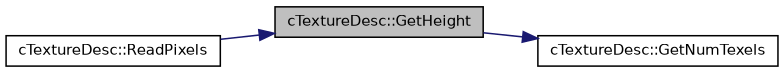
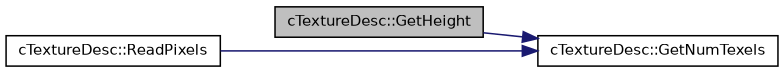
edge "cTextureDesc::ReadPixels" -> "cTextureDesc::GetHeight": now "cTextureDesc::ReadPixels" -> "cTextureDesc::GetNumTexels"
